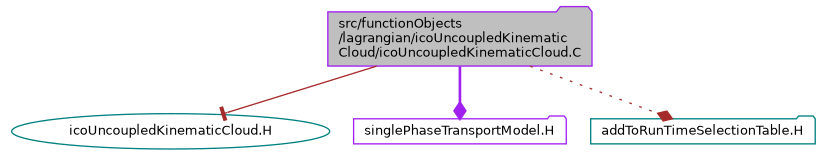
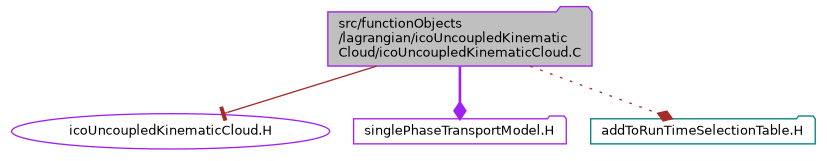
node "icoUncoupledKinematicCloud.H": color teal -> purple
